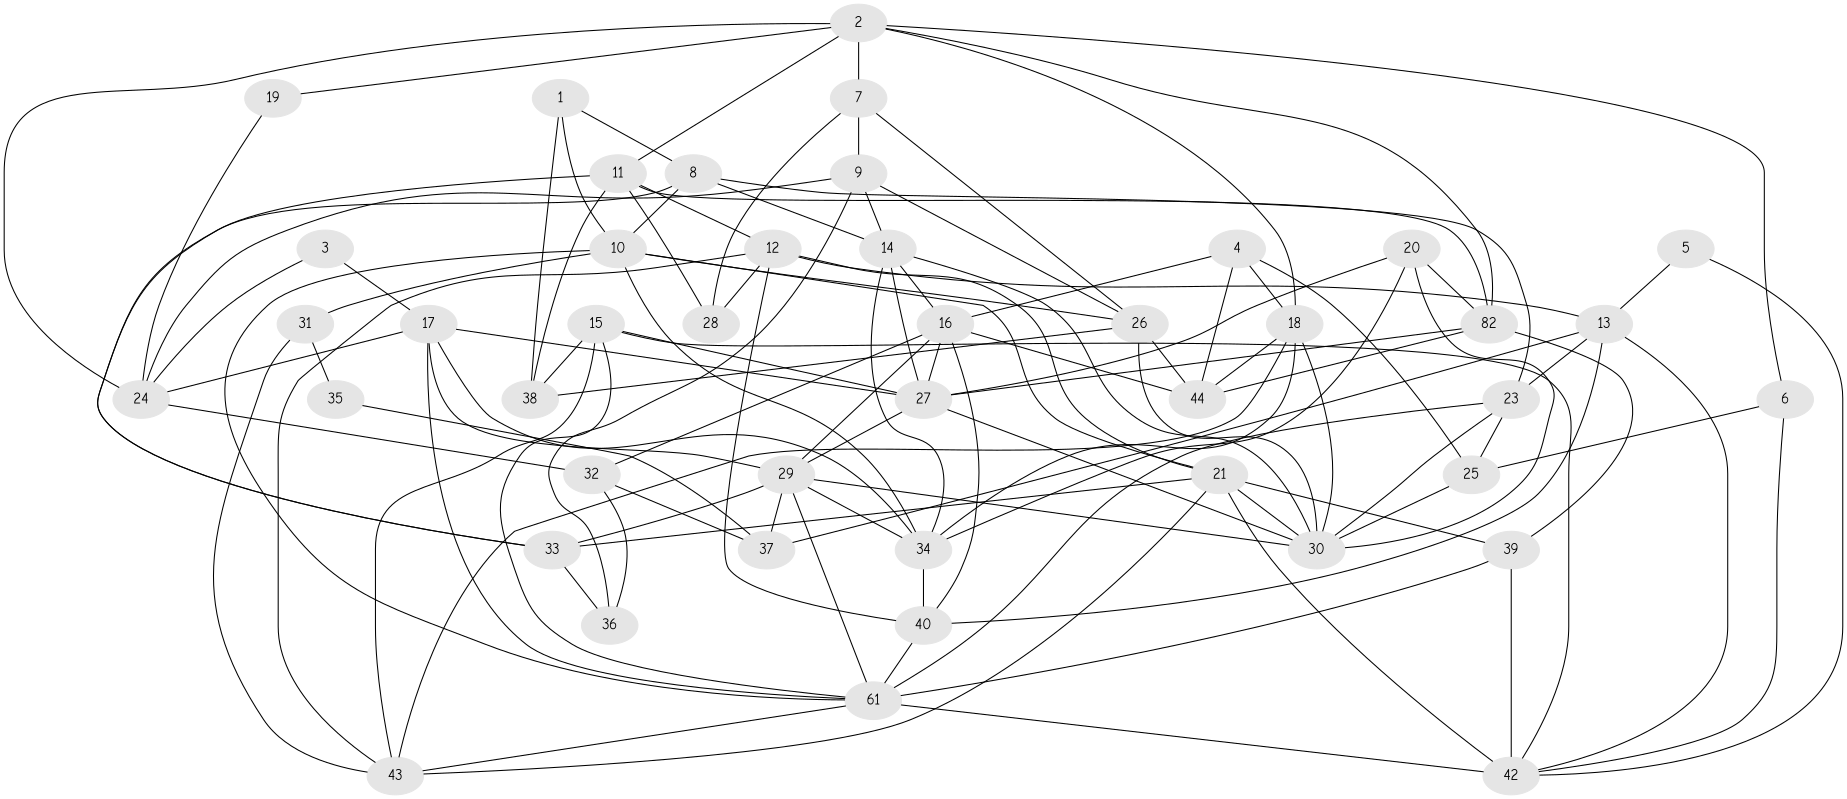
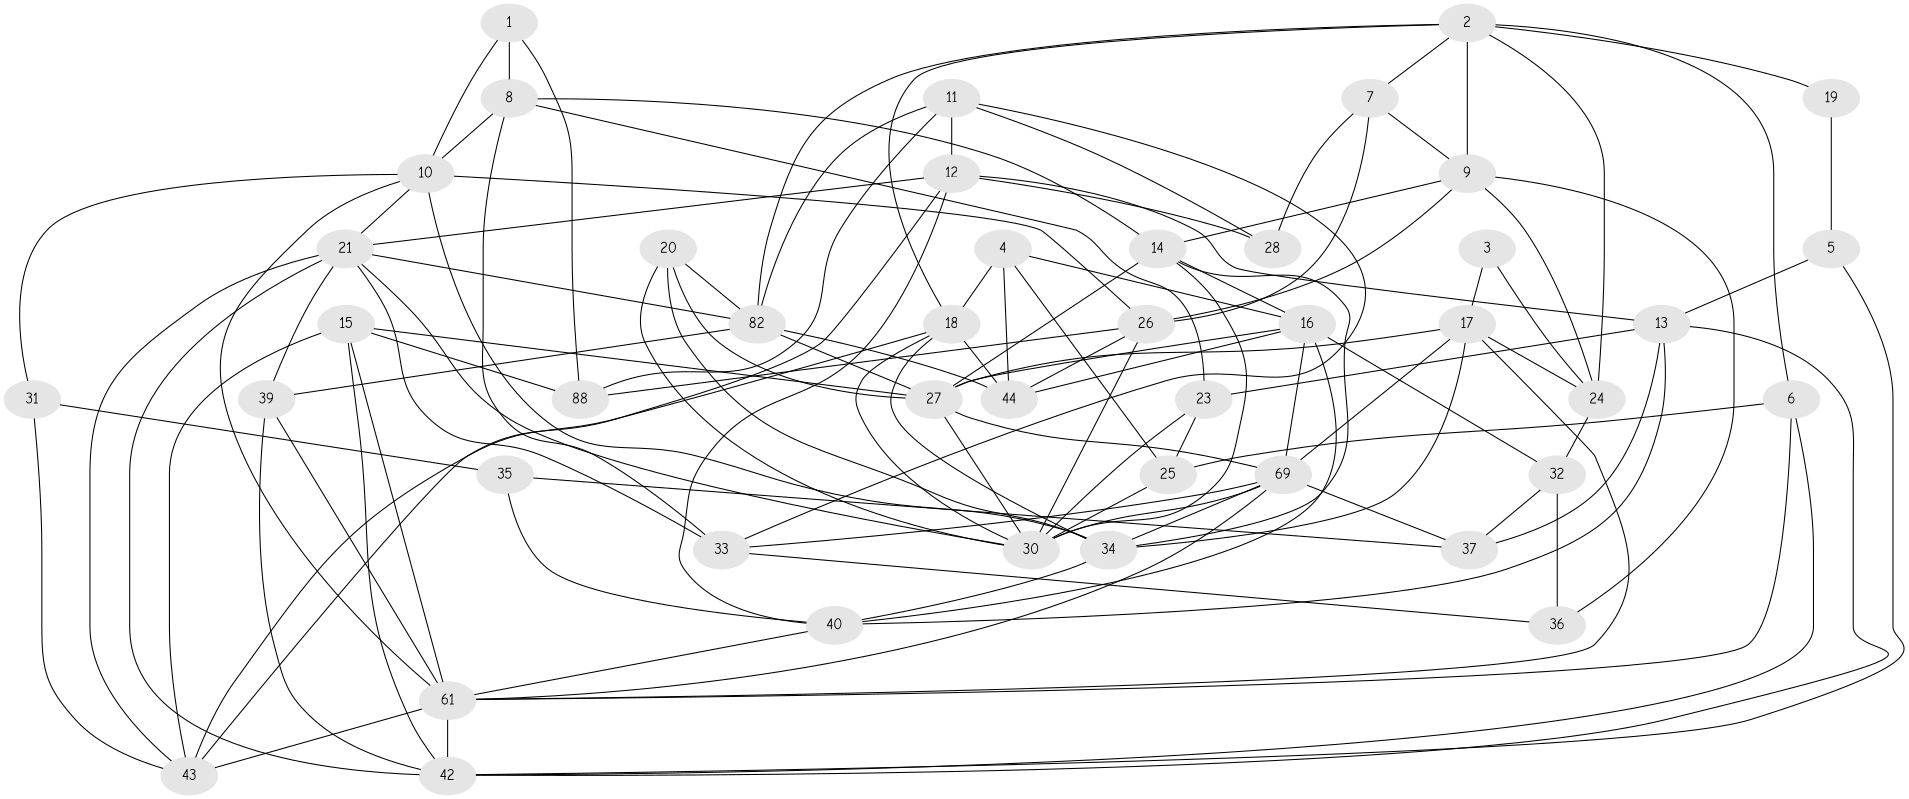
edge "2" -- "11": now "2" -- "9"
edge "19" -- "24": now "19" -- "5"
edge "21" -- "82": added
node "38": label "38" -> "88"
edge "23" -- "61": now "6" -- "61"
node "29": label "29" -> "69"
edge "35" -- "40": added
